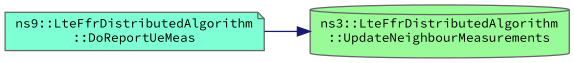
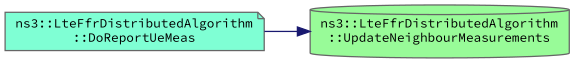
node "ns9::LteFfrDistributedAlgorithm ::DoReportUeMeas": label "ns9::LteFfrDistributedAlgorithm ::DoReportUeMeas" -> "ns3::LteFfrDistributedAlgorithm ::DoReportUeMeas"
